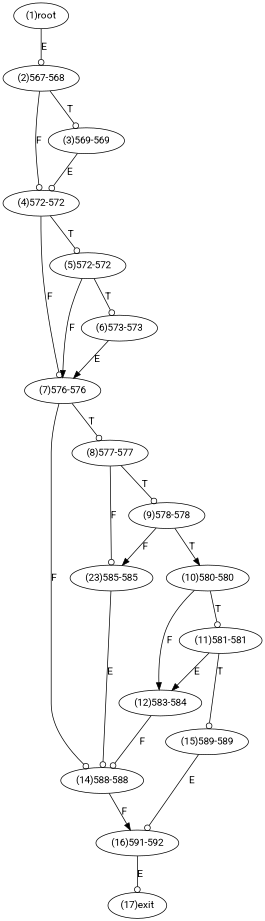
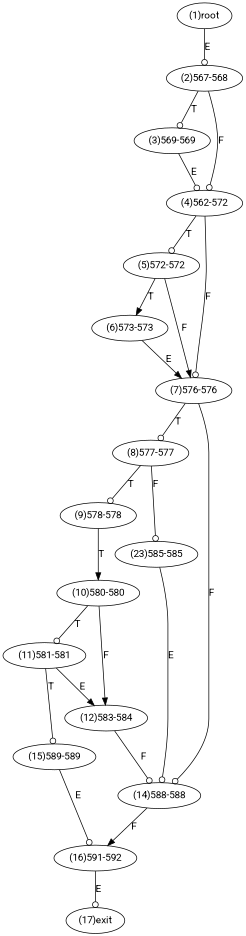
node "(4)572-572": label "(4)572-572" -> "(4)562-572"
edge "(5)572-572" -> "(6)573-573": arrowhead odot -> normal
edge "(9)578-578" -> "(23)585-585": removed, label "F"
